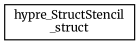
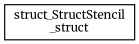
node "hypre_StructStencil _struct": label "hypre_StructStencil _struct" -> "struct_StructStencil _struct"
